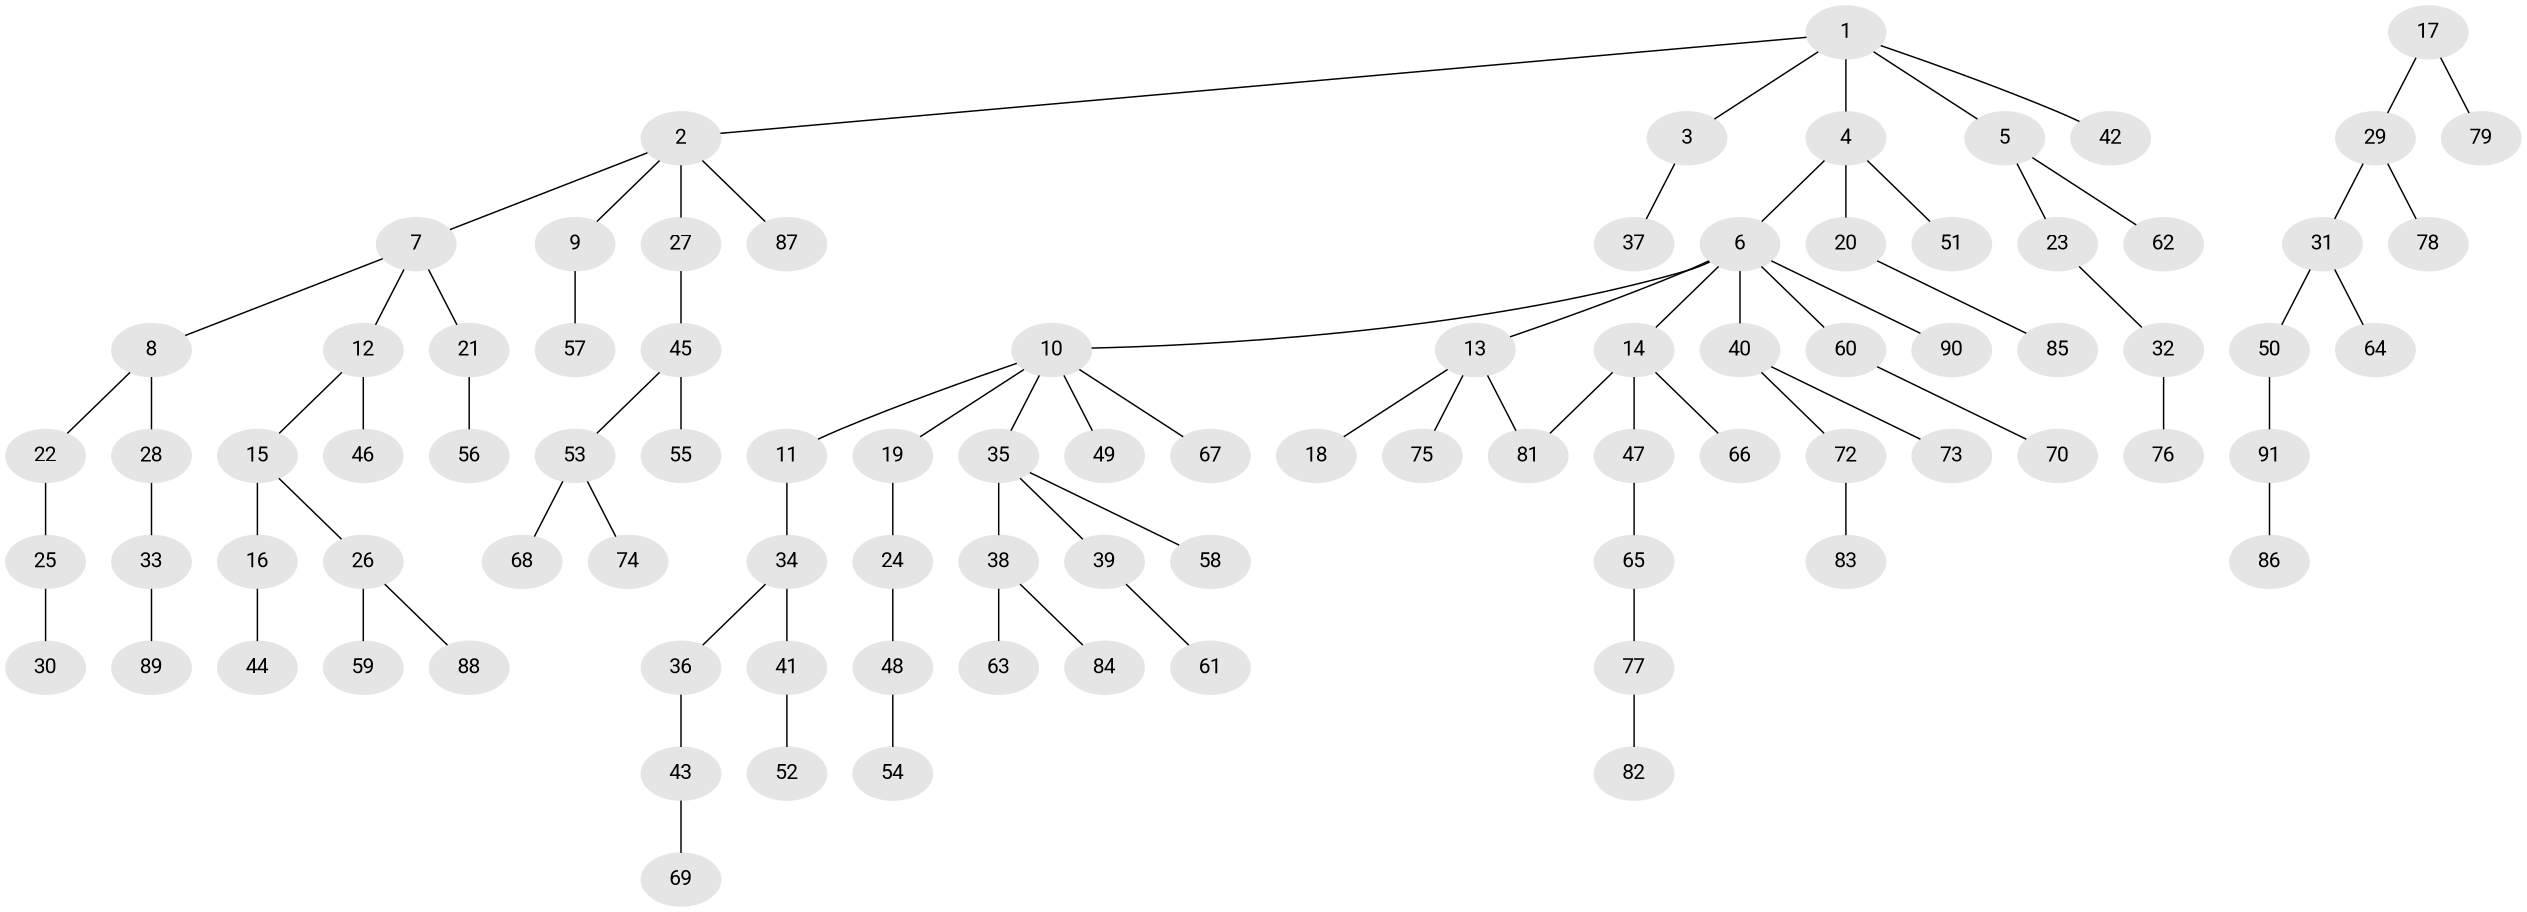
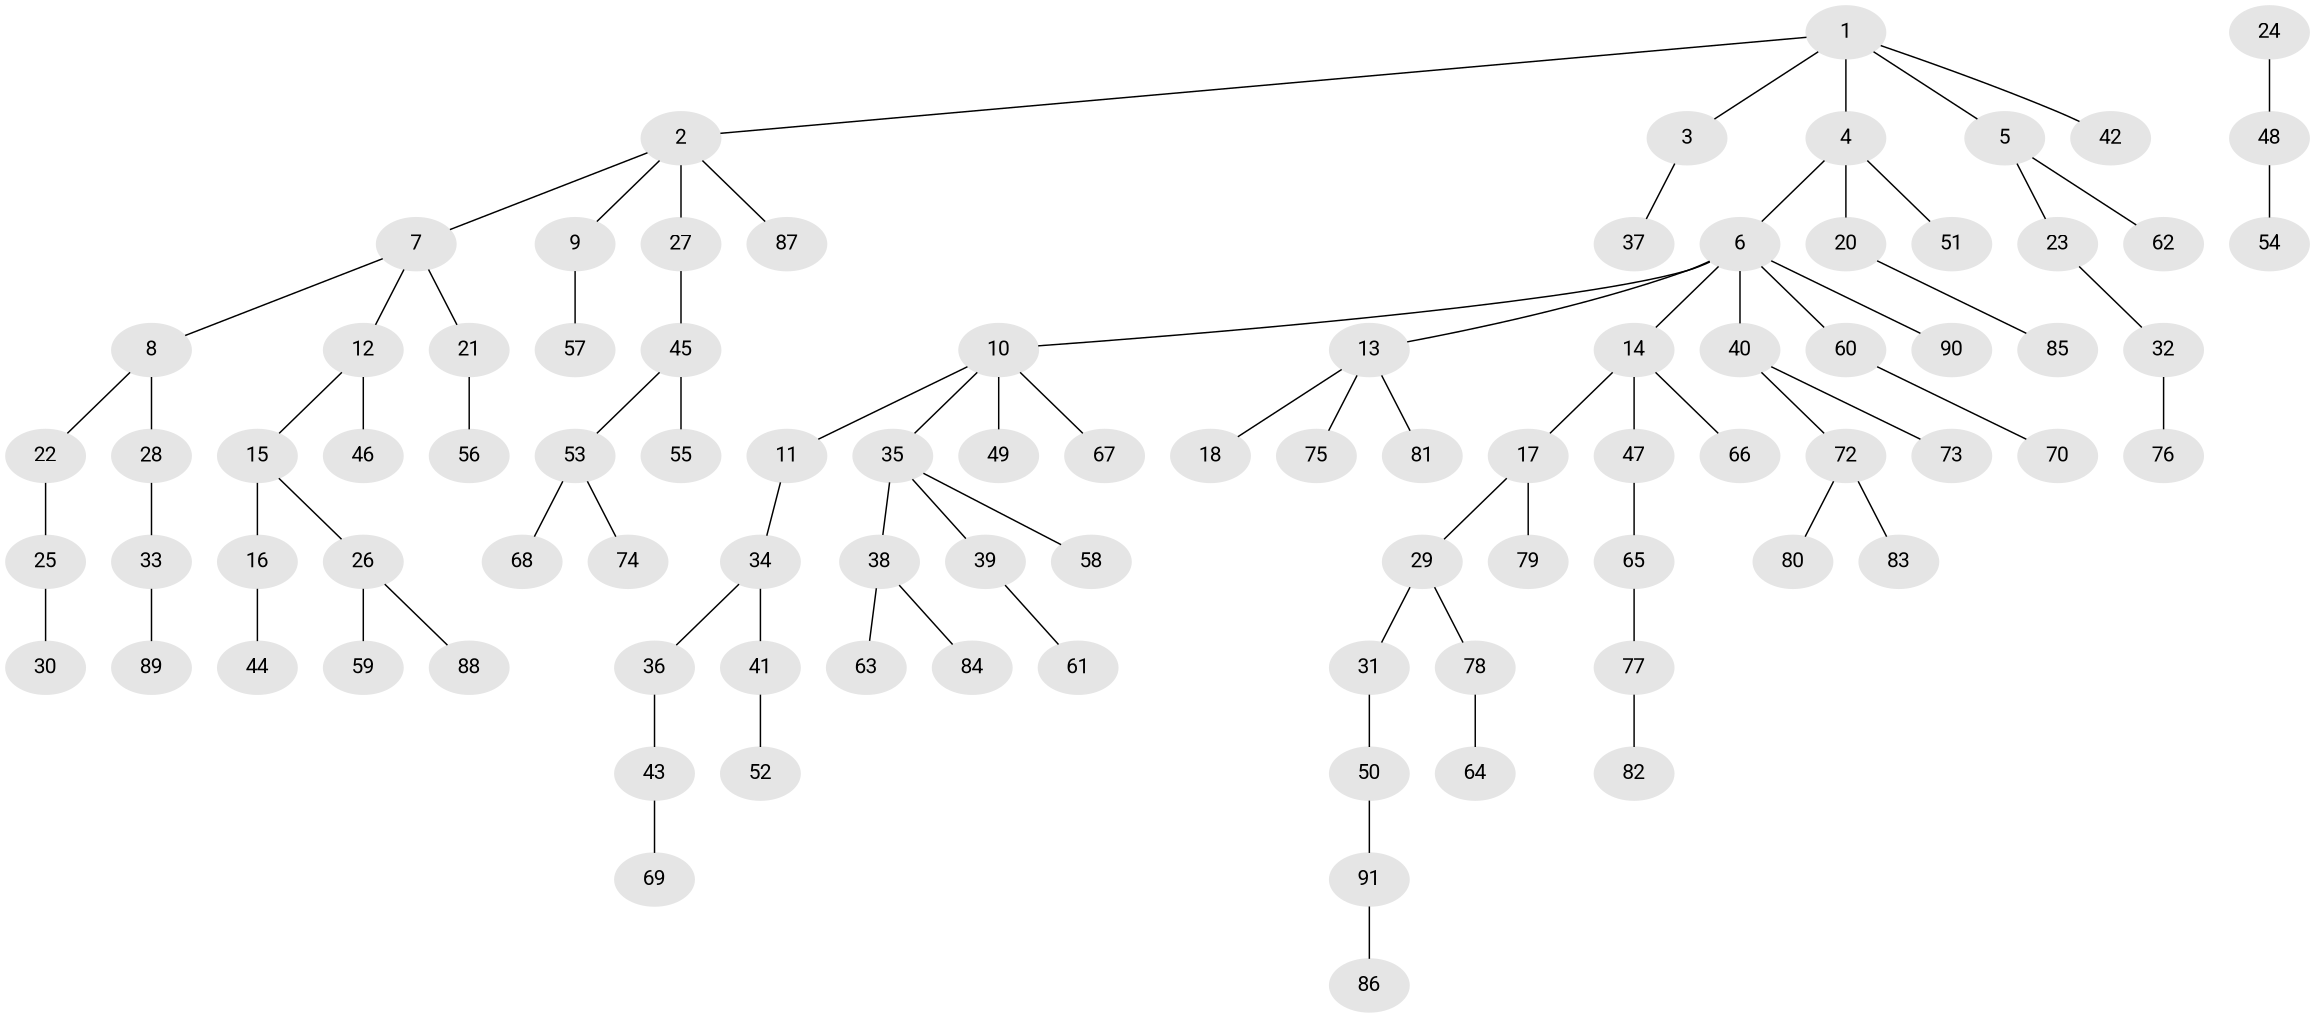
edge "31" -- "64": now "78" -- "64"
edge "14" -- "81": now "14" -- "17"
node "19": removed
node "80": added
